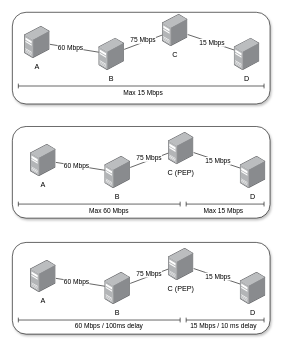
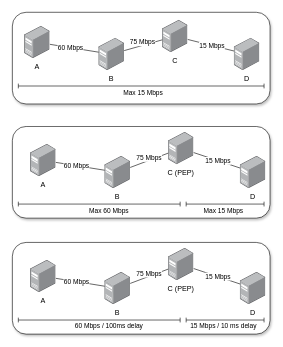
node "C": moved (175, 30) -> (175, 36)
